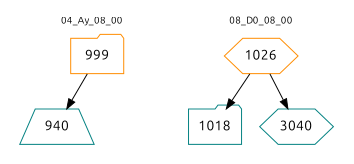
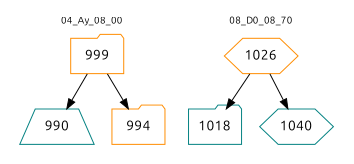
cluster "08_D0_08_00": label "08_D0_08_00" -> "08_D0_08_70"
node "940": label "940" -> "990"
node "994": added
node "3040": label "3040" -> "1040"
